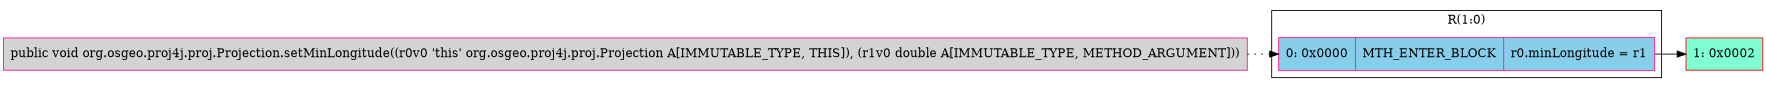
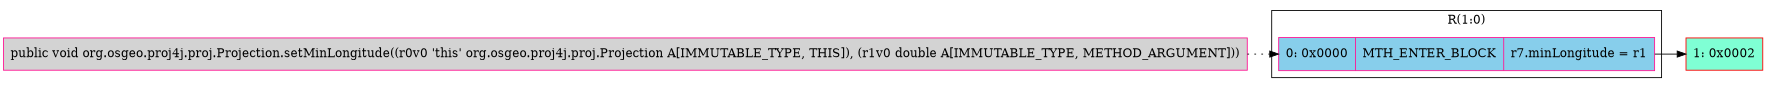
node "0: 0x0000": text "r0.minLongitude = r1" -> "r7.minLongitude = r1"
